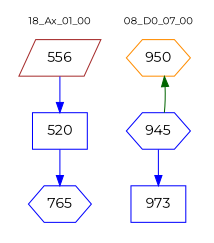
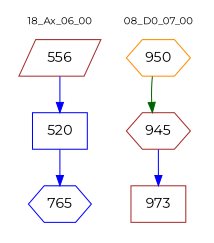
cluster "18_Ax_01_00": label "18_Ax_01_00" -> "18_Ax_06_00"
edge "945" -> "950": reversed
node "945": color blue -> brown
node "973": color blue -> brown
